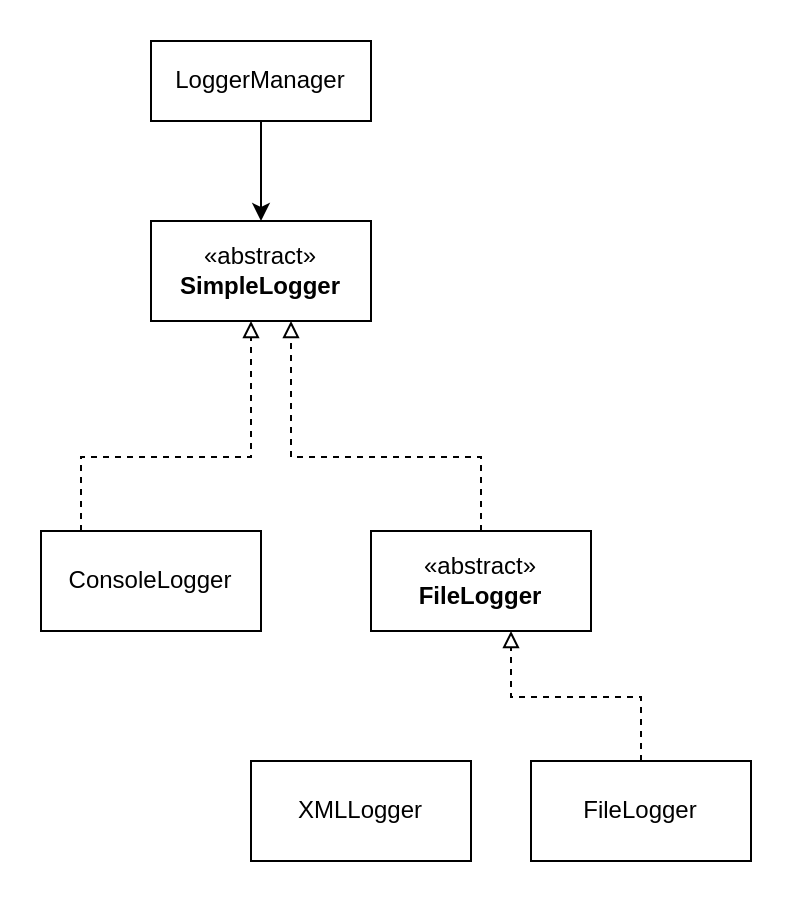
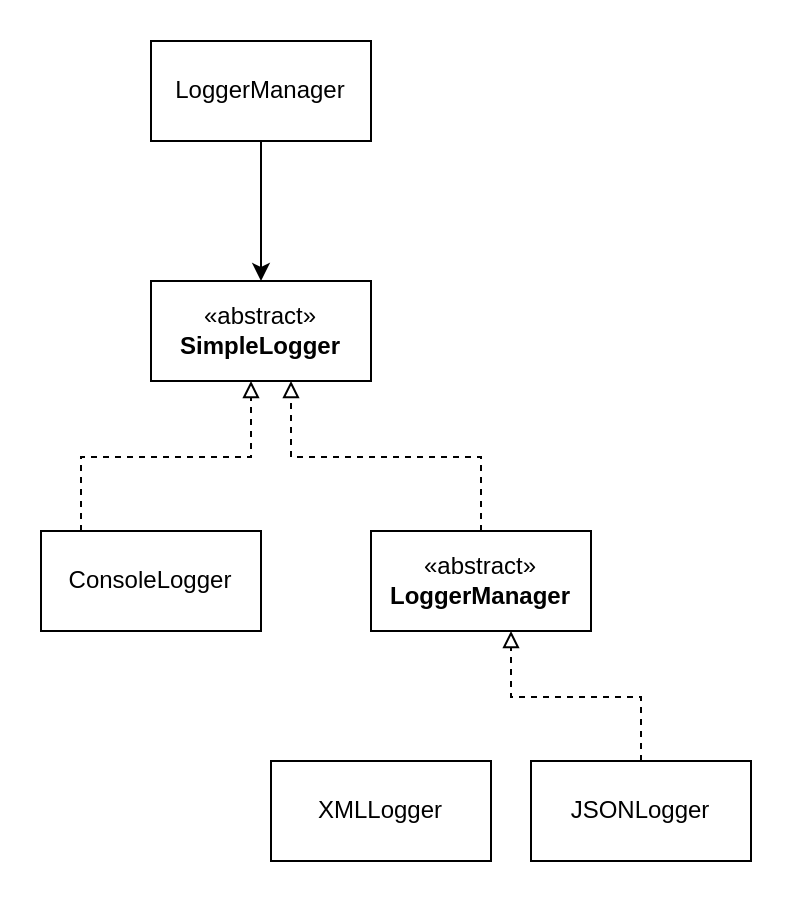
node "LoggerManager": size 220x80 -> 220x100
node "«abstract» SimpleLogger": moved (261, 271) -> (261, 331)
node "«abstract» FileLogger": label "«abstract» FileLogger" -> "«abstract» LoggerManager"
node "XMLLogger": moved (361, 811) -> (381, 811)
node "FileLogger": label "FileLogger" -> "JSONLogger"
